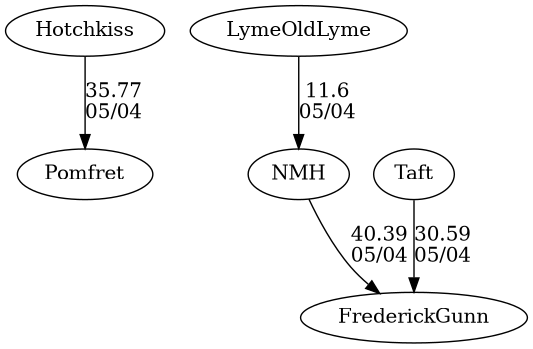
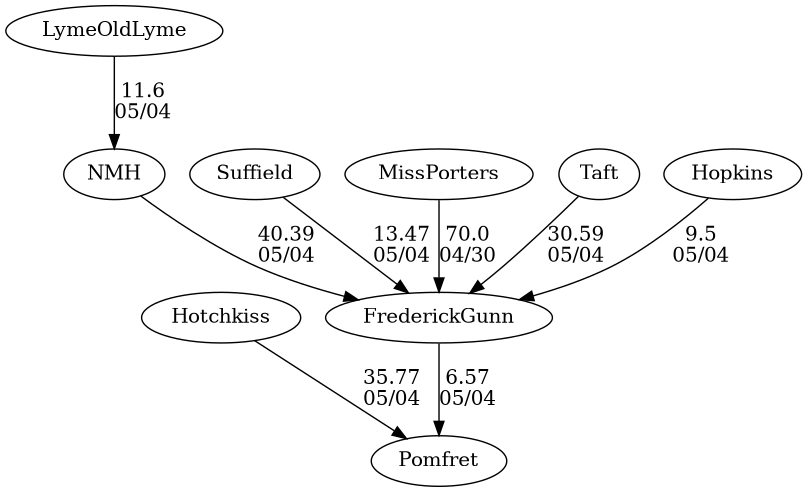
node "Suffield": added
node "MissPorters": added
node "Hopkins": added
edge "FrederickGunn" -> "Pomfret": added, label "6.57 05/04"
